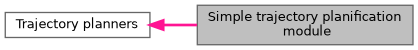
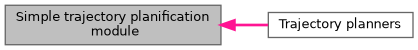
edge "Simple trajectory planification module" -> "Trajectory planners": reversed
